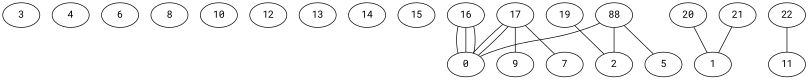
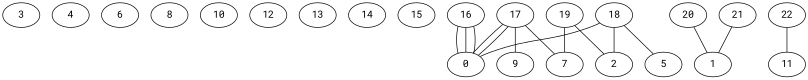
node "88": label "88" -> "18"
edge "19" -- "7": added
